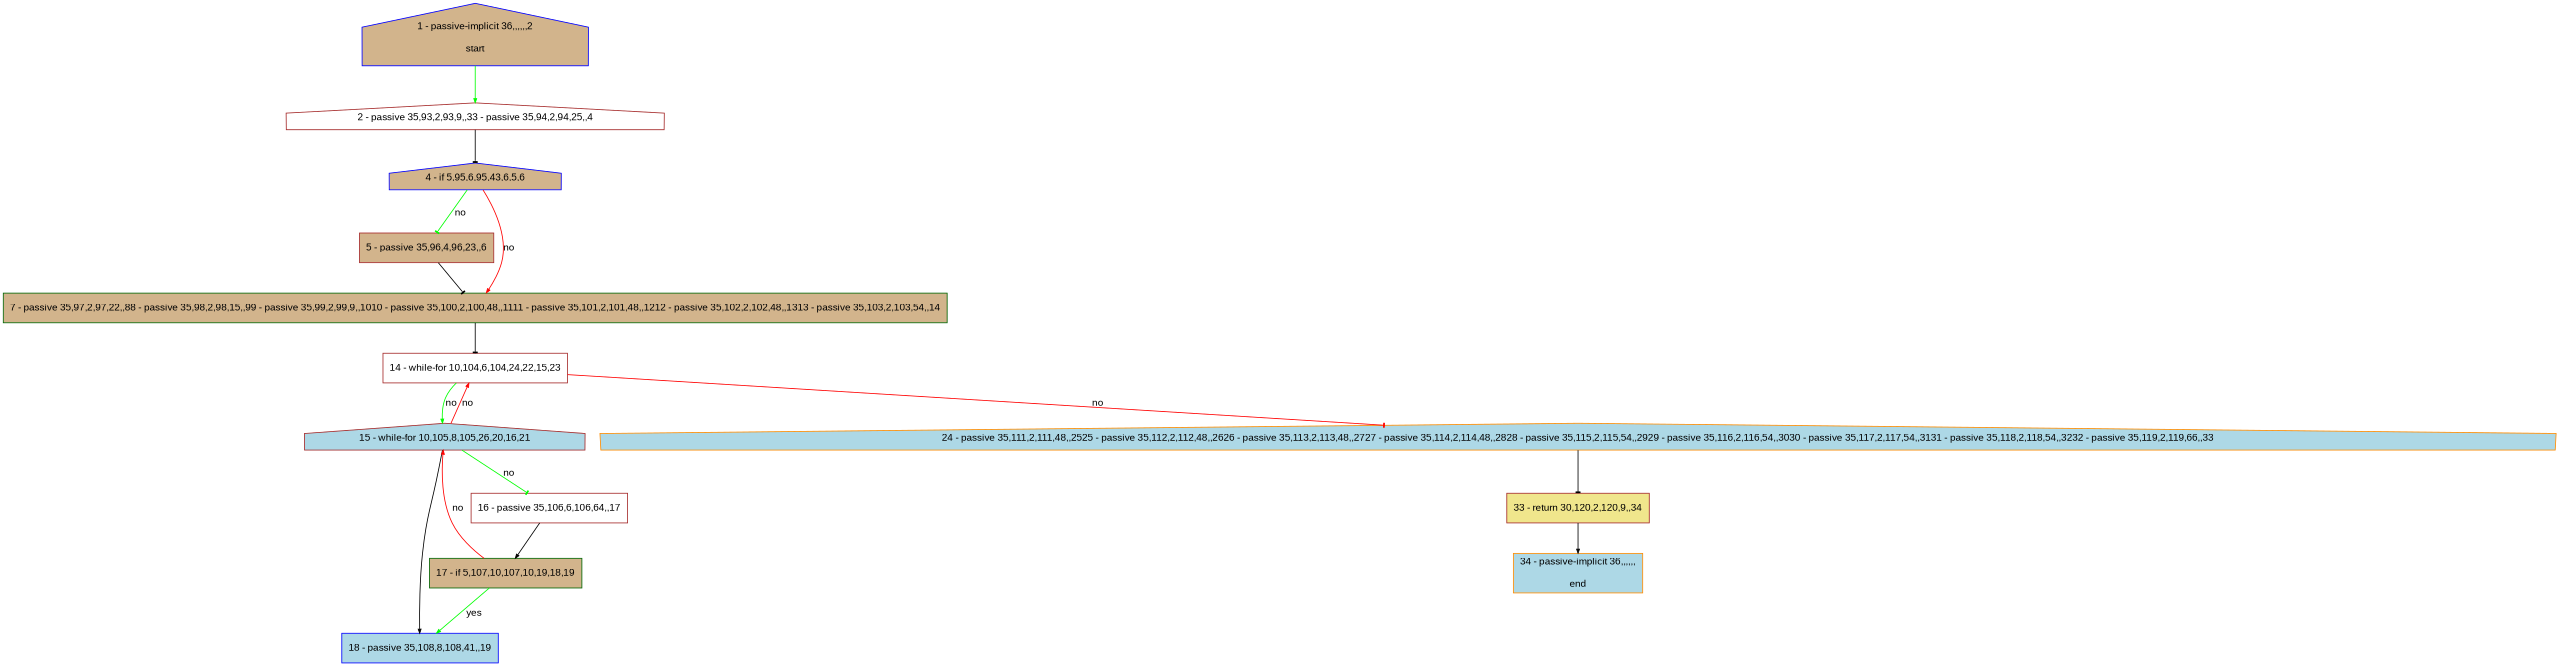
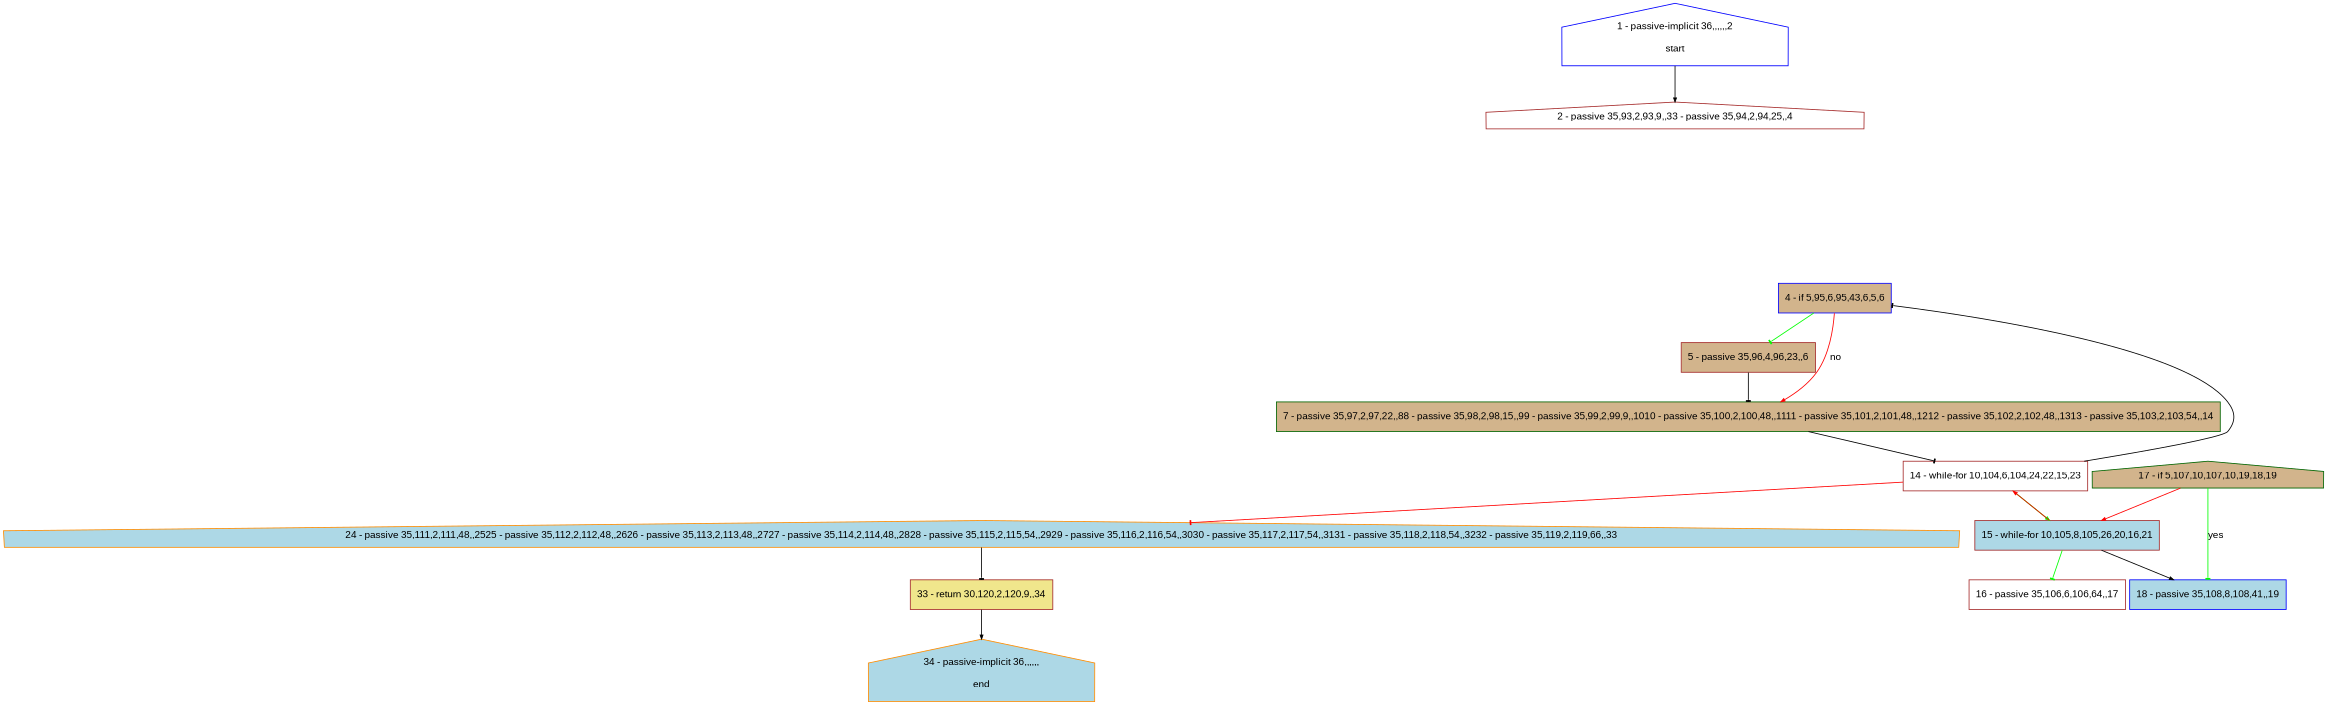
node "1 - passive-implicit 36,,,,,,2 start": fillcolor tan -> white
edge "1 - passive-implicit 36,,,,,,2 start" -> "2 - passive 35,93,2,93,9,,33 - passive 35,94,2,94,25,,4": color #00ff00 -> #000000
edge "2 - passive 35,93,2,93,9,,33 - passive 35,94,2,94,25,,4" -> "4 - if 5,95,6,95,43,6,5,6": now "14 - while-for 10,104,6,104,24,22,15,23" -> "4 - if 5,95,6,95,43,6,5,6"
node "4 - if 5,95,6,95,43,6,5,6": shape house -> box
edge "14 - while-for 10,104,6,104,24,22,15,23" -> "15 - while-for 10,105,8,105,26,20,16,21": label "no" -> "yes"
node "15 - while-for 10,105,8,105,26,20,16,21": shape house -> box
edge "15 - while-for 10,105,8,105,26,20,16,21" -> "16 - passive 35,106,6,106,64,,17": label "no" -> "yes"
edge "16 - passive 35,106,6,106,64,,17" -> "17 - if 5,107,10,107,10,19,18,19": removed
node "17 - if 5,107,10,107,10,19,18,19": shape box -> house
node "34 - passive-implicit 36,,,,,, end": shape box -> house
edge "17 - if 5,107,10,107,10,19,18,19" -> "18 - passive 35,108,8,108,41,,19": arrowhead normal -> tee
